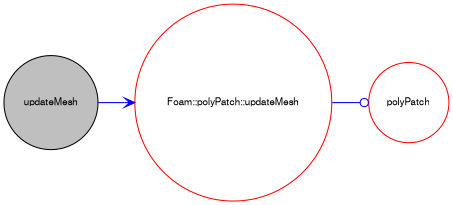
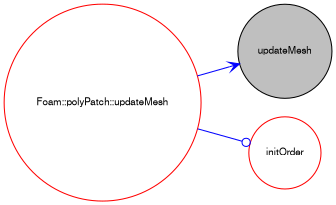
edge "updateMesh" -> "Foam::polyPatch::updateMesh": reversed
node "polyPatch": label "polyPatch" -> "initOrder"
